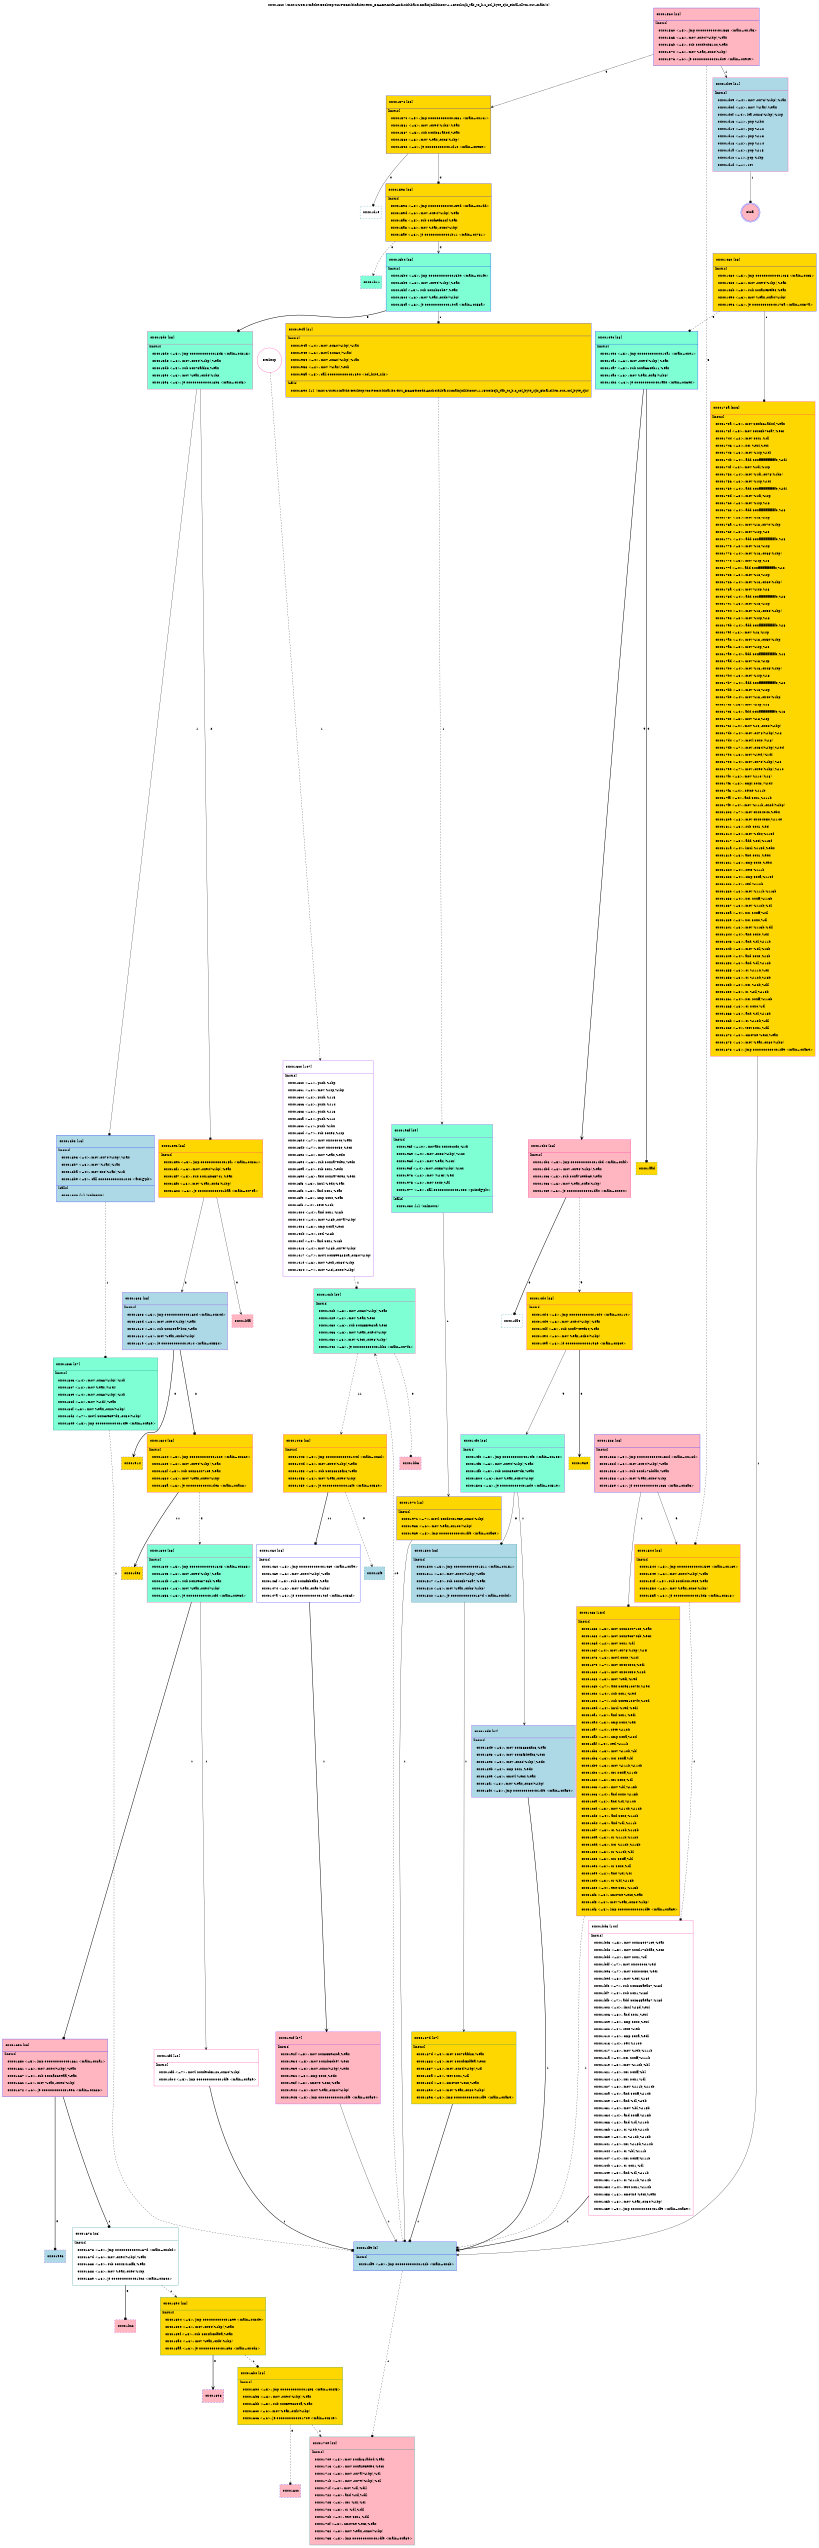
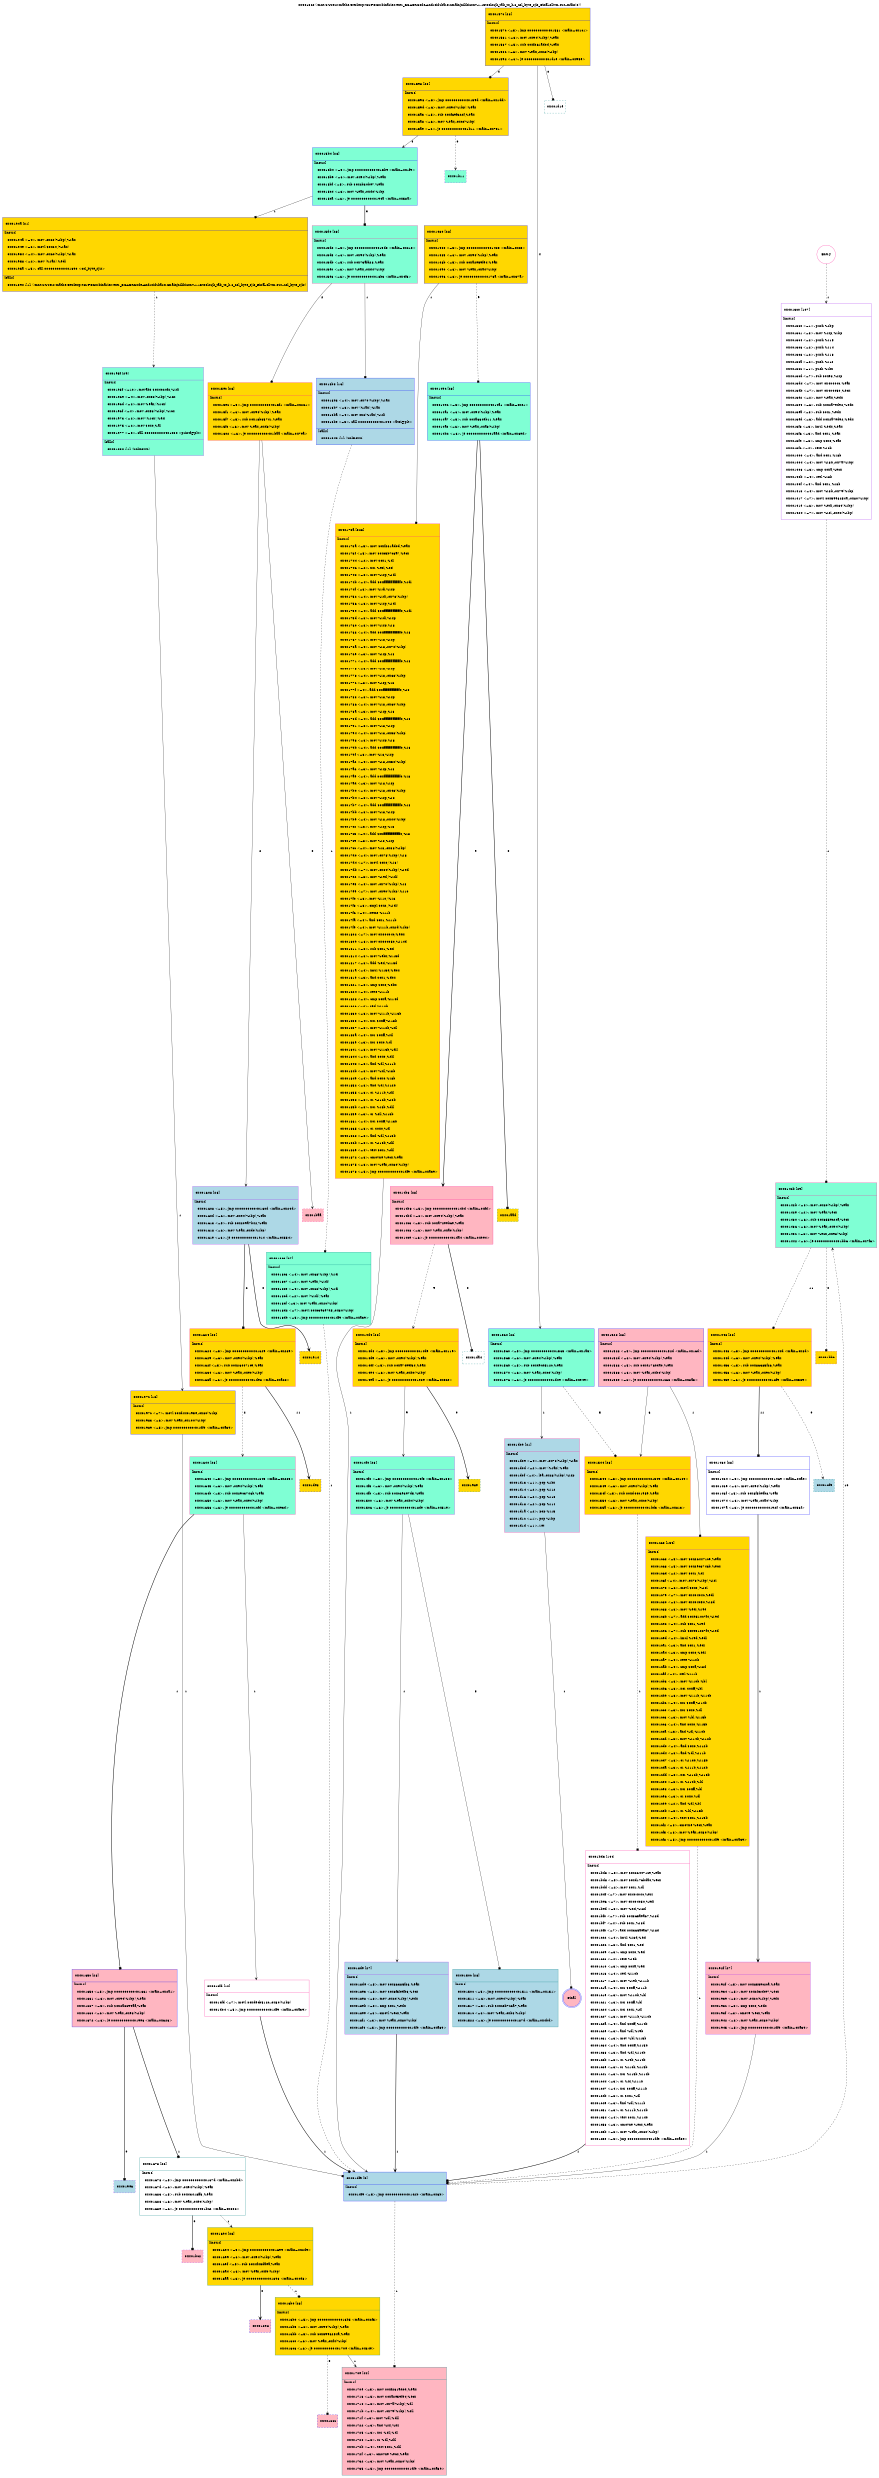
node "0x401560 [28]": fillcolor lightpink -> aquamarine
edge "0x401560 [28]" -> "0x40157c [28]": reversed
node "Desktop": label "Desktop" -> "Entry"
edge "0x40142b [29]" -> "0x401448 [28]": arrowhead vee -> box
node "0x401bb6": fillcolor lightpink -> gold
node "0x40187d [27]": removed
edge "0x4016b0 [28]" -> "0x40170e [44]": style dashed -> solid
